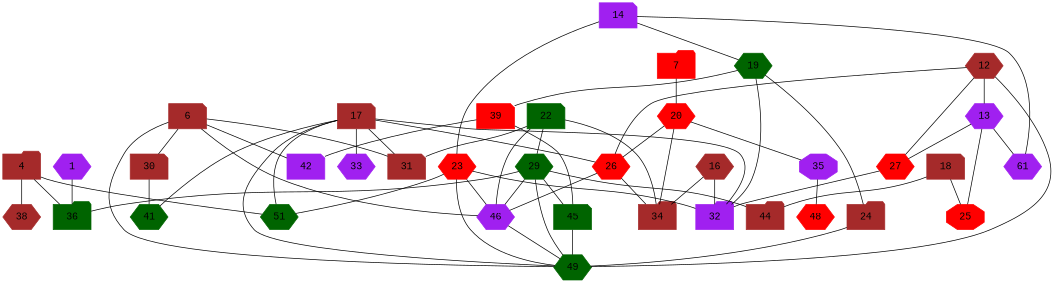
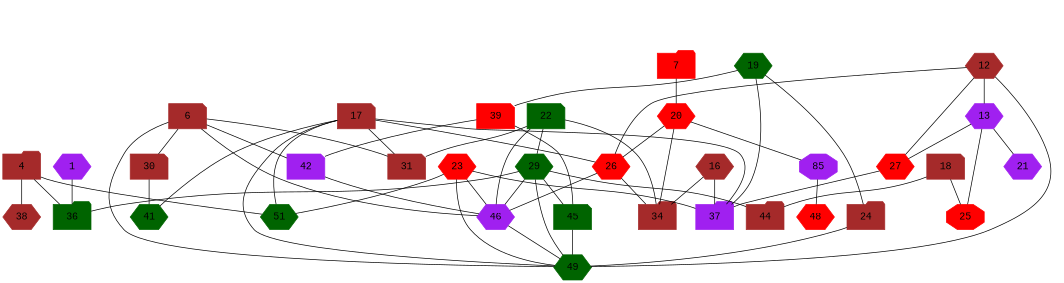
node "14": removed
node "33": removed
node "35": label "35" -> "85"
node "61": label "61" -> "21"
edge "42" -- "46": added
node "32": label "32" -> "37"
